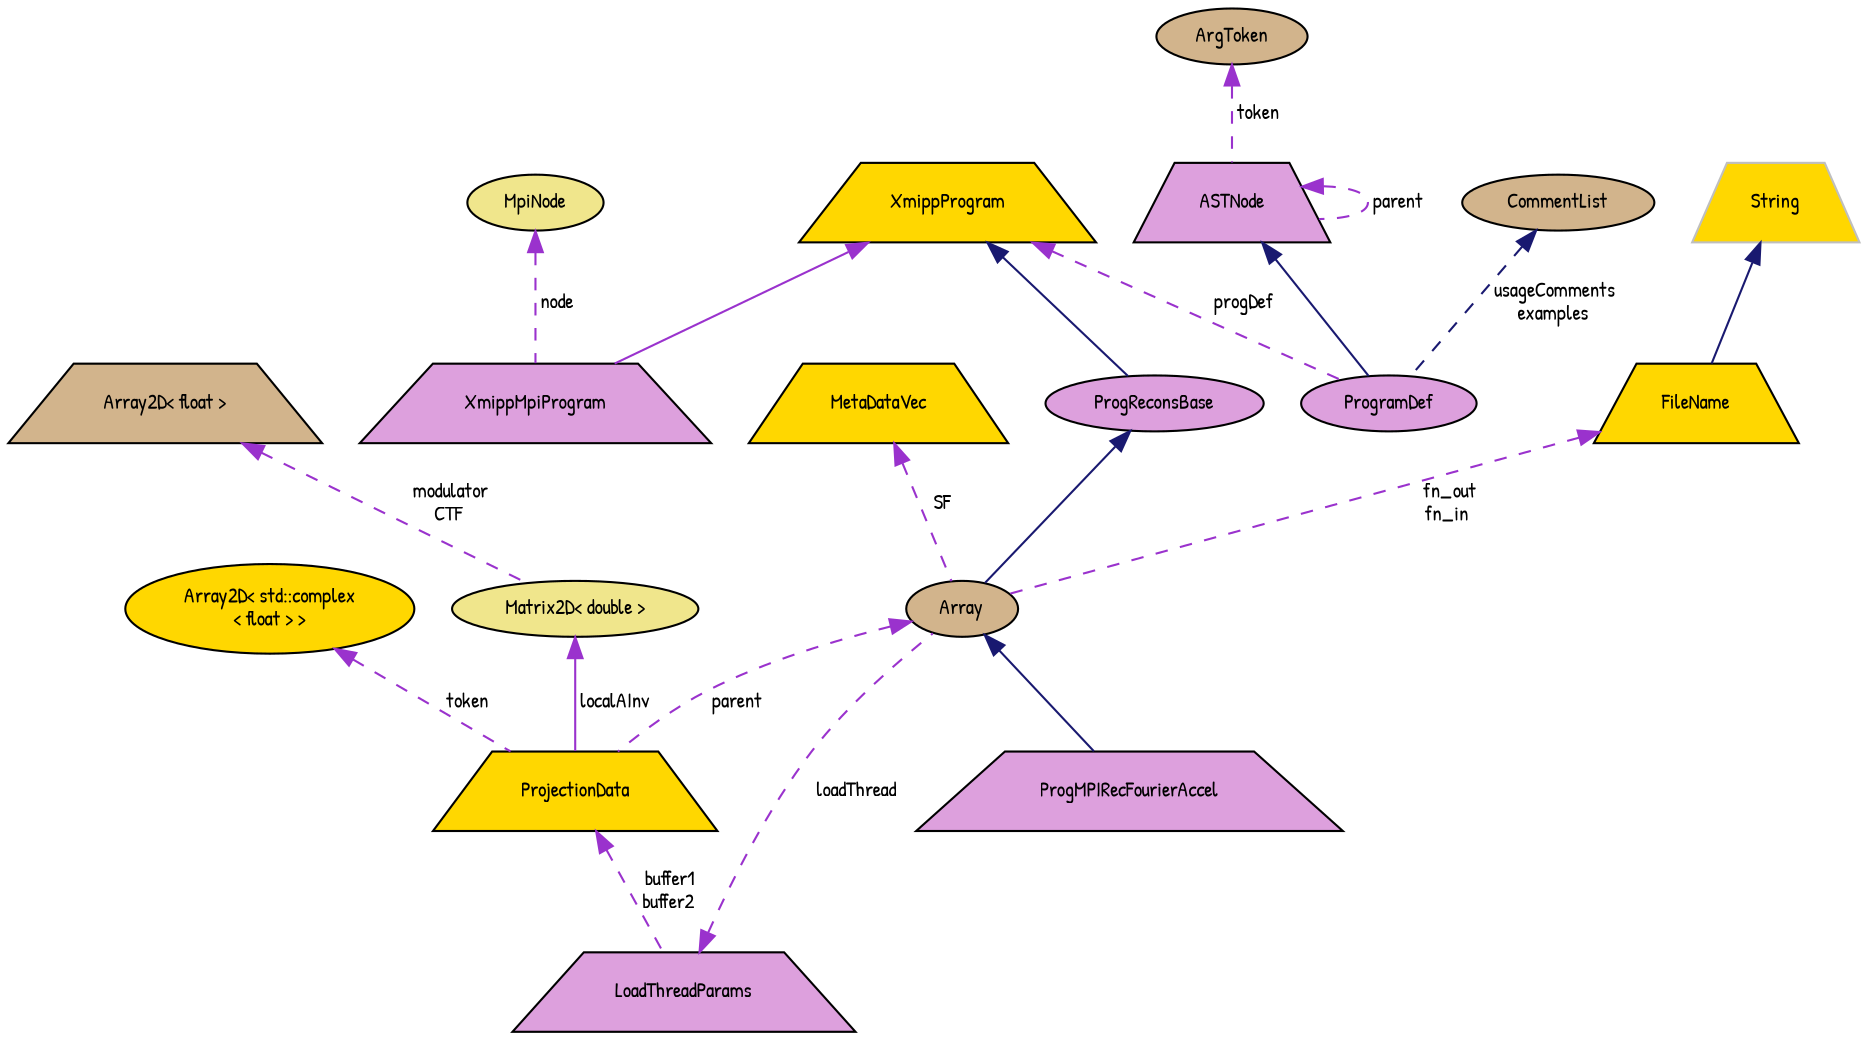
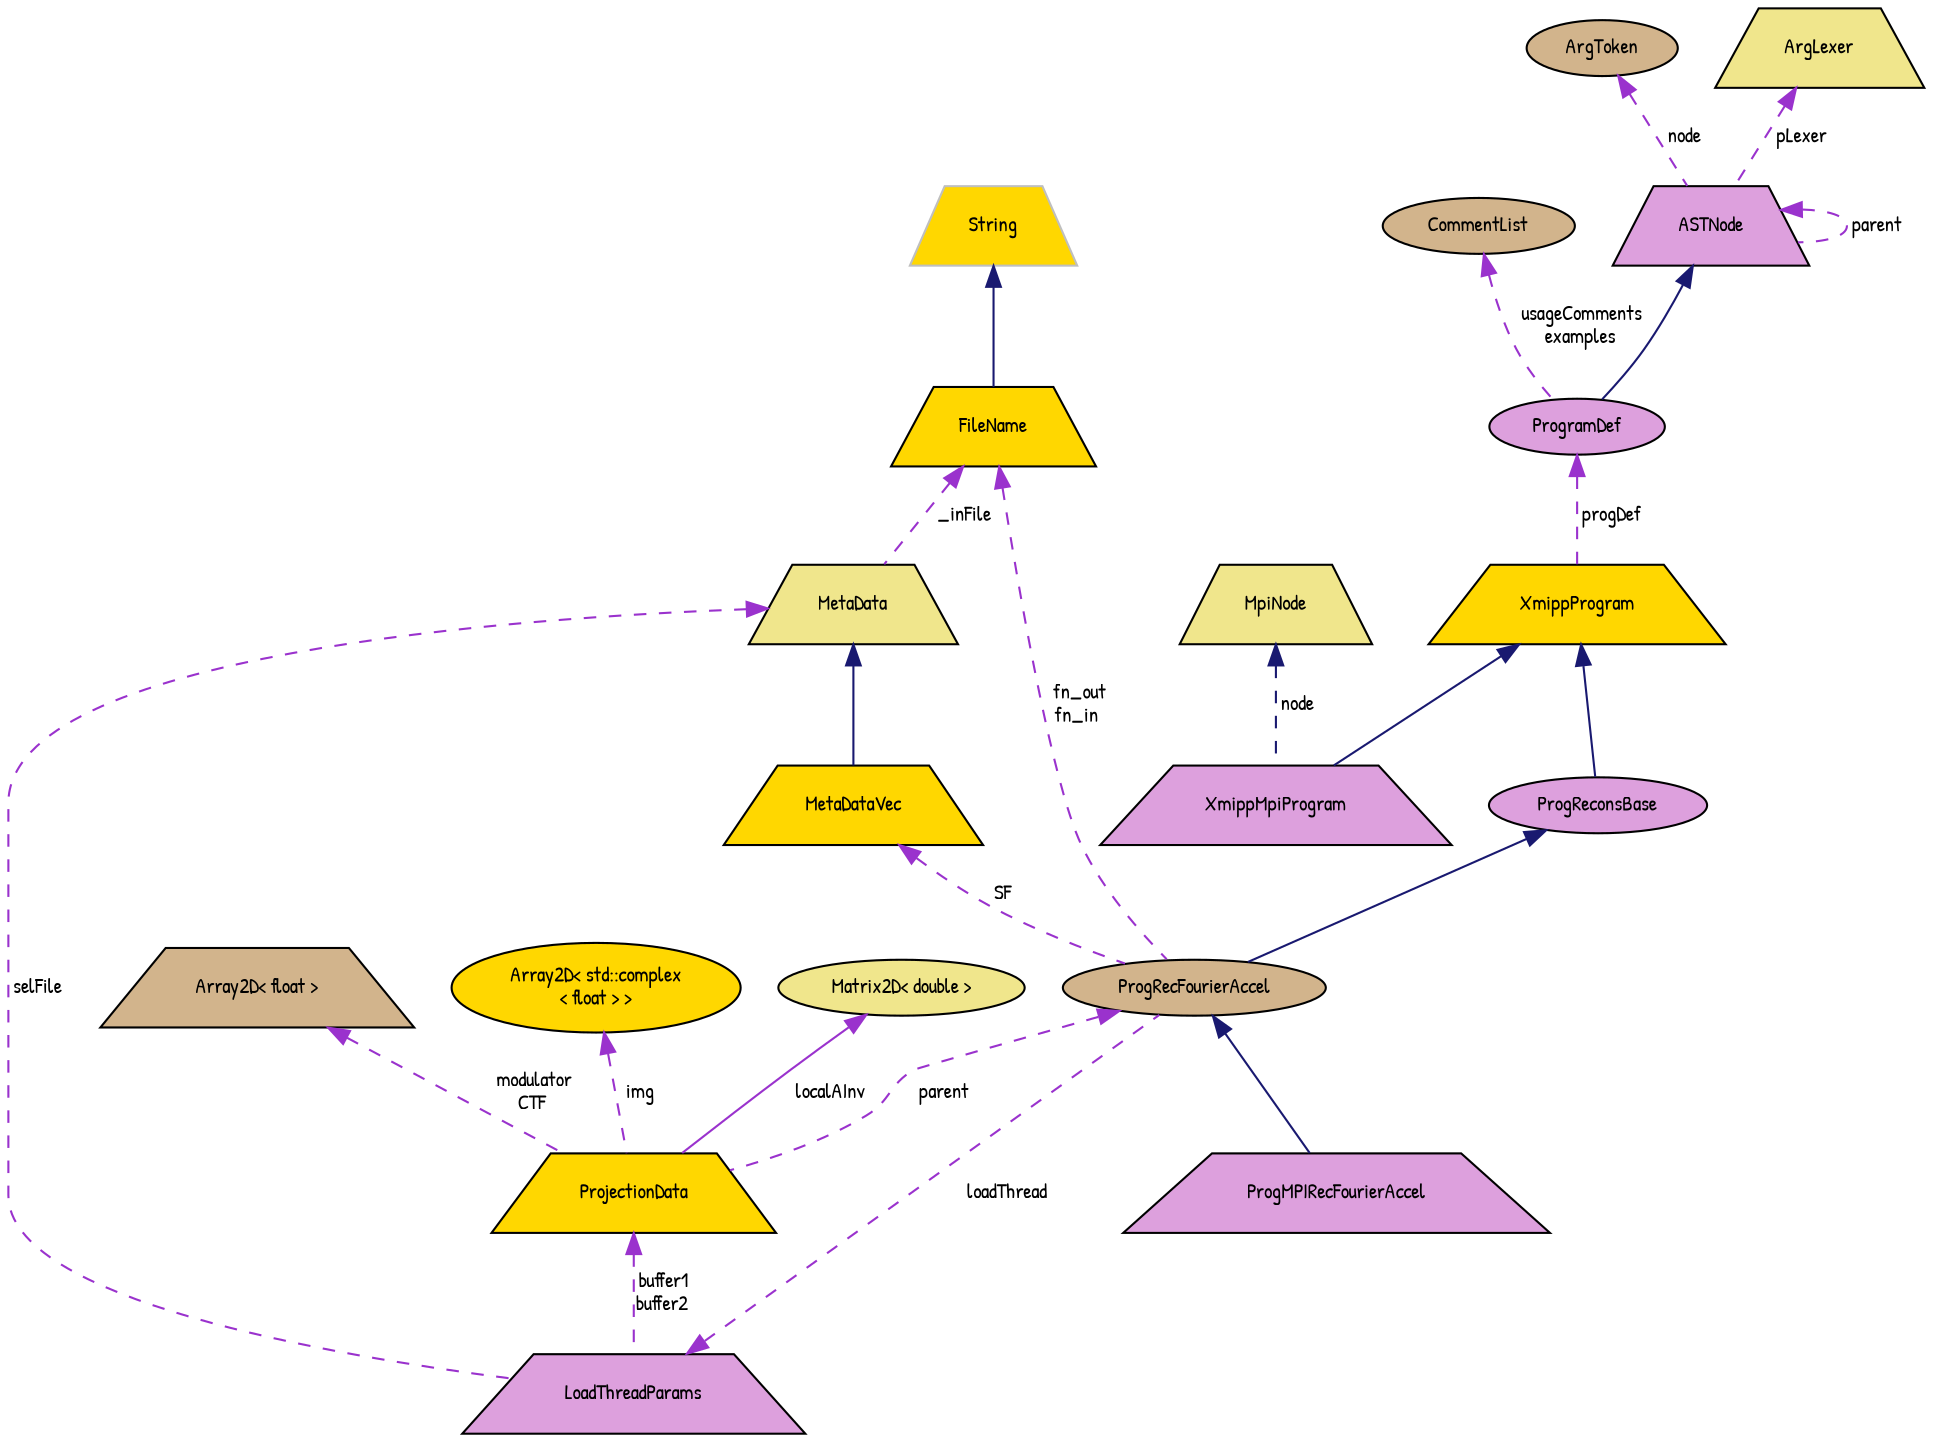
node "ArgLexer": added
edge "ASTNode" -> "ArgToken": label " token" -> " node"
node "MpiNode": shape ellipse -> trapezium
edge "XmippMpiProgram" -> "MpiNode": color darkorchid3 -> midnightblue
edge "XmippMpiProgram" -> "XmippProgram": color darkorchid3 -> midnightblue
edge "ProgramDef" -> "CommentList": color midnightblue -> darkorchid3
edge "ProgramDef" -> "XmippProgram": reversed
edge "Matrix2D< double >" -> "Array2D< float >": now "ProjectionData" -> "Array2D< float >"
node "MetaData": added
node "Array": label "Array" -> "ProgRecFourierAccel"
edge "ProjectionData" -> "Array2D< std::complex < float > >": label " token" -> " img"
